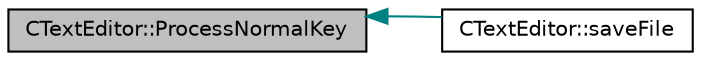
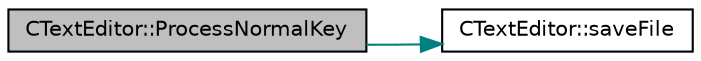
edge "CTextEditor::saveFile" -> "CTextEditor::ProcessNormalKey": reversed
